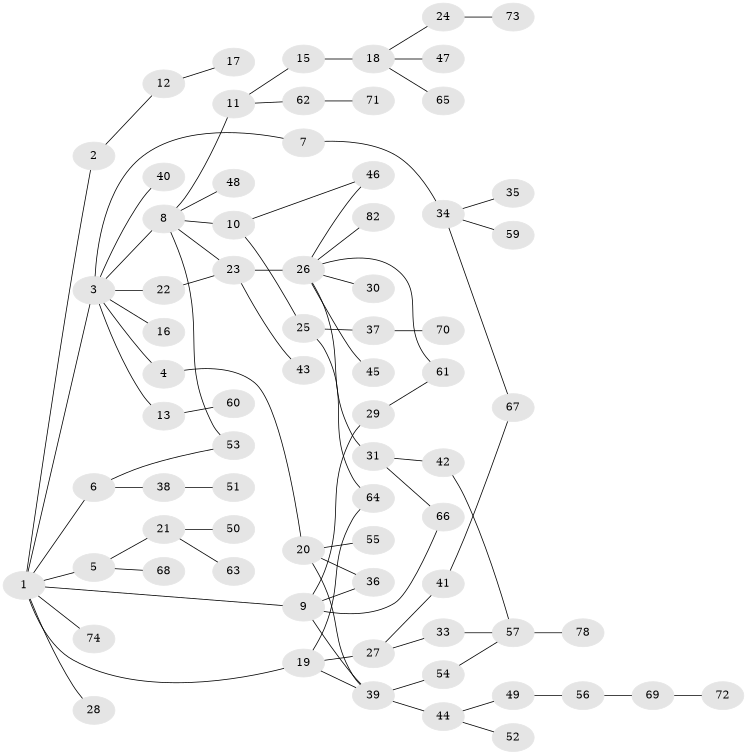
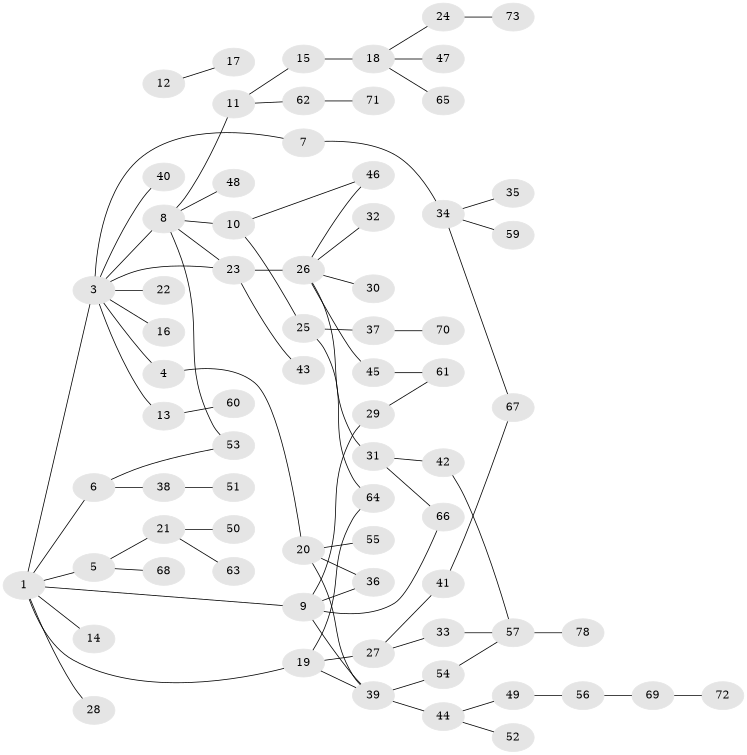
node "2": removed
node "82": label "82" -> "32"
edge "26" -- "61": now "45" -- "61"
edge "23" -- "22": now "23" -- "3"
node "74": label "74" -> "14"
